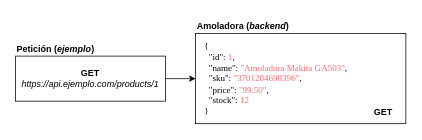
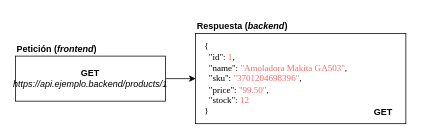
node "Amoladora (backend)": label "Amoladora (backend)" -> "Respuesta (backend)"
node "Petición (ejemplo)": label "Petición (ejemplo)" -> "Petición (frontend)"
node "GET https://api.ejemplo.com/products/1": label "GET https://api.ejemplo.com/products/1" -> "GET https://api.ejemplo.backend/products/1"
